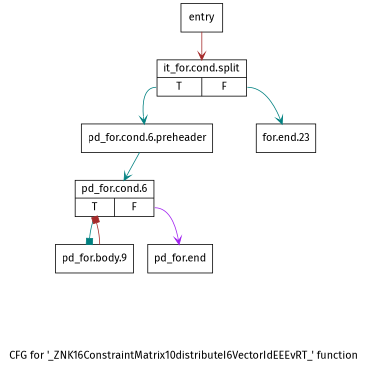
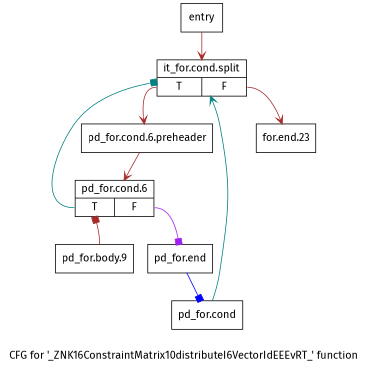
edge "it_for.cond.split" -> "for.end.23": color teal -> brown
edge "it_for.cond.split" -> "pd_for.cond.6.preheader": color teal -> brown
edge "pd_for.cond.6.preheader" -> "pd_for.cond.6": color teal -> brown
edge "pd_for.cond.6" -> "pd_for.end": arrowhead vee -> box
edge "pd_for.cond.6" -> "pd_for.body.9": now "pd_for.cond.6" -> "it_for.cond.split"
node "pd_for.cond": added
